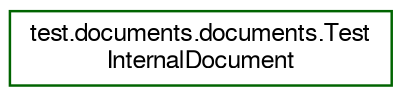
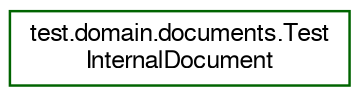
node "test.documents.documents.Test InternalDocument": label "test.documents.documents.Test InternalDocument" -> "test.domain.documents.Test InternalDocument"
